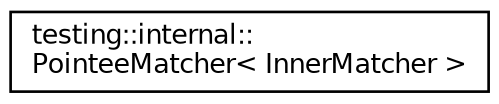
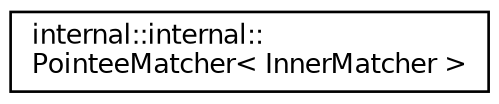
node "testing::internal:: PointeeMatcher< InnerMatcher >": label "testing::internal:: PointeeMatcher< InnerMatcher >" -> "internal::internal:: PointeeMatcher< InnerMatcher >"
